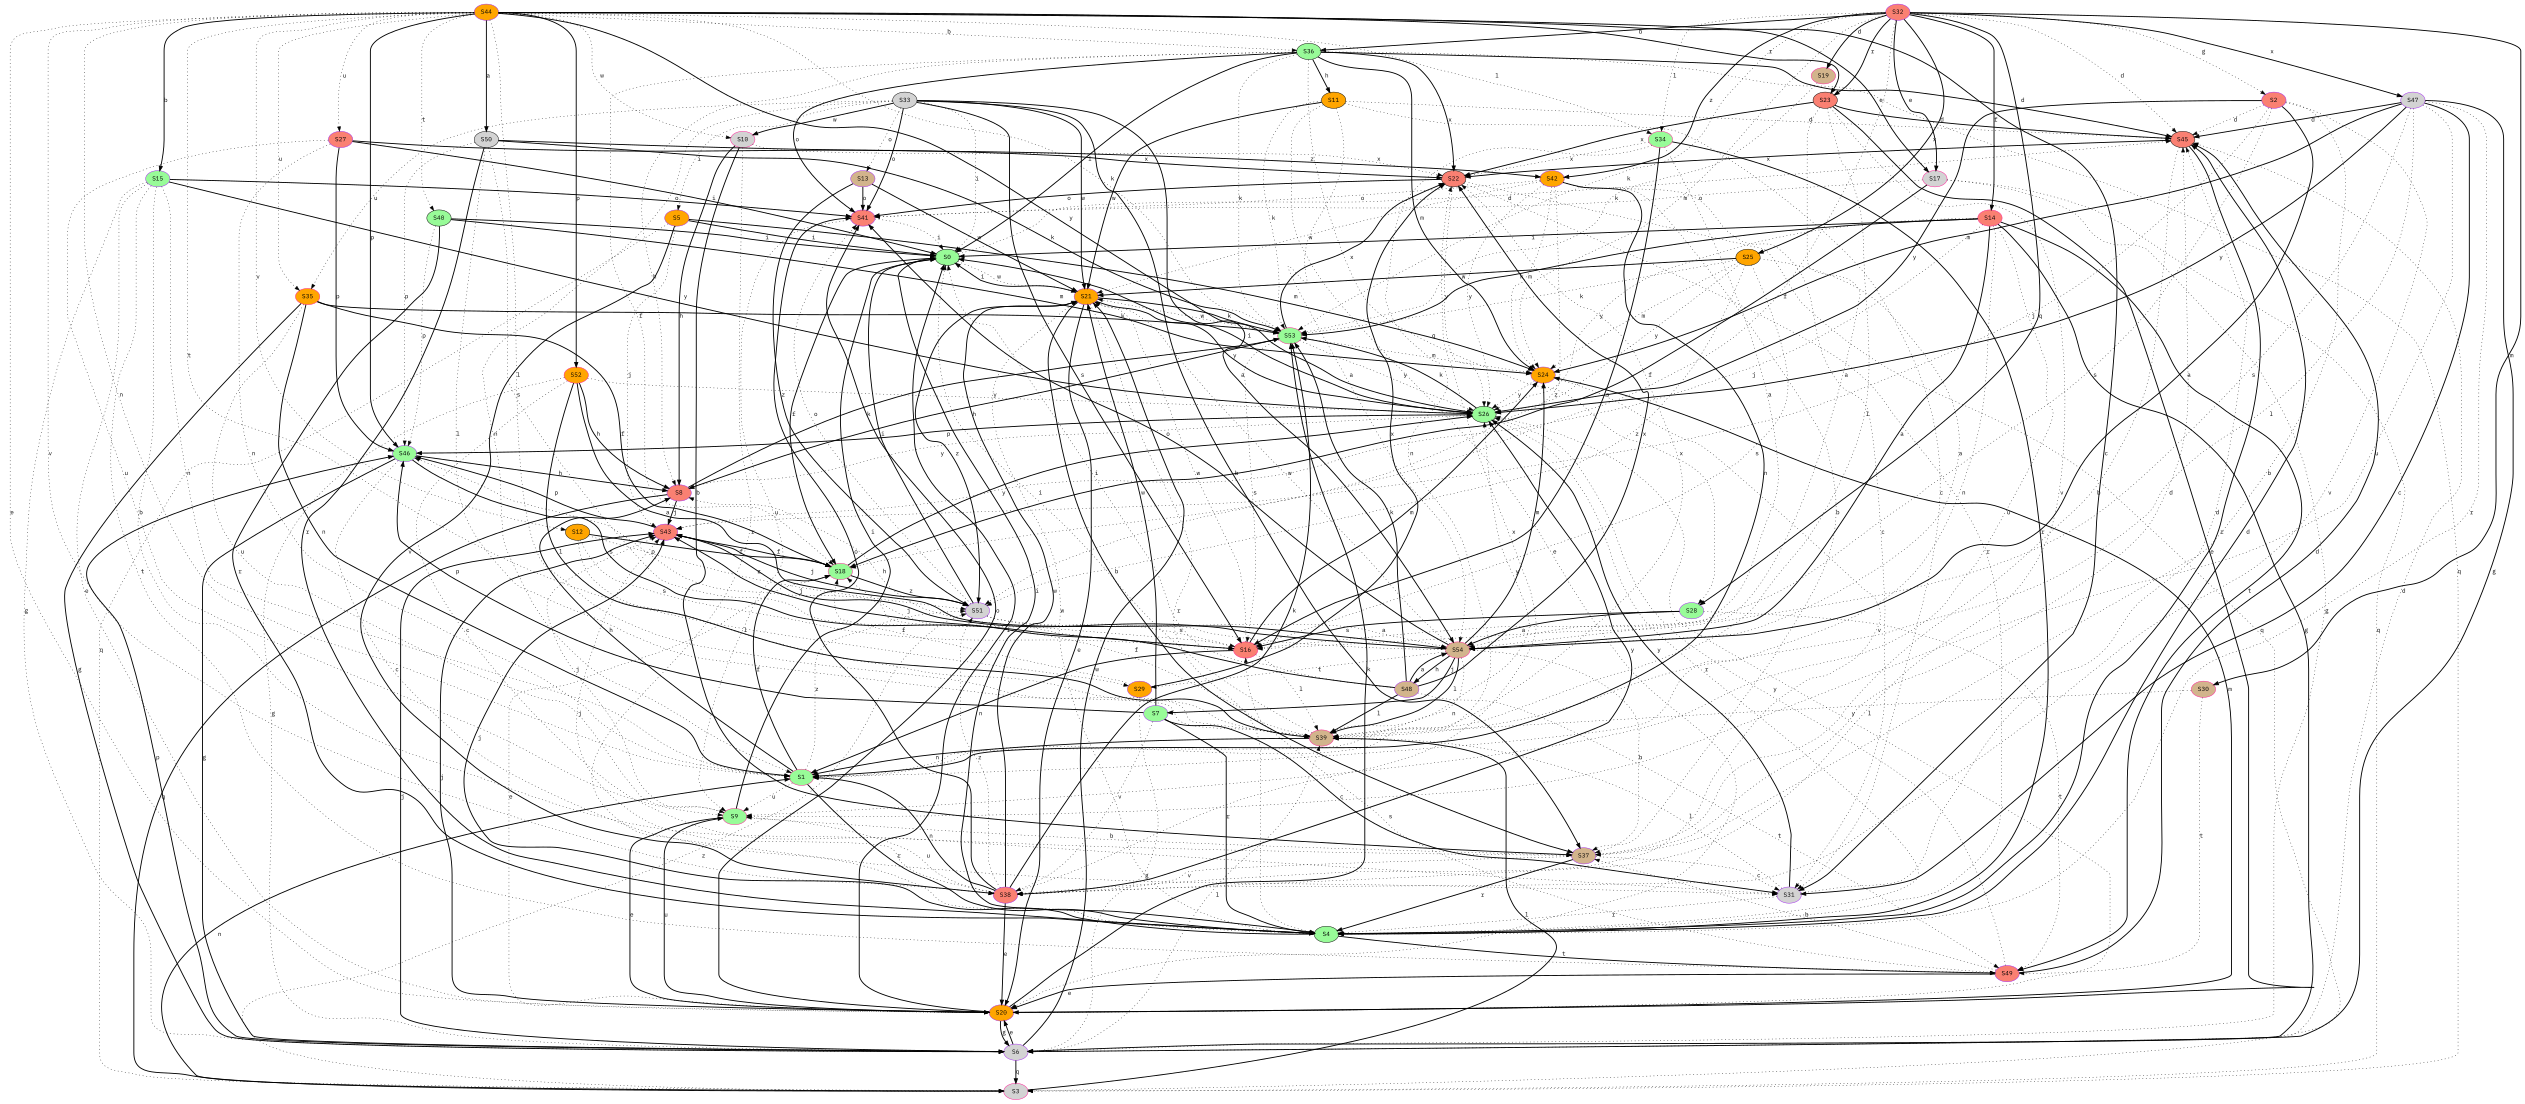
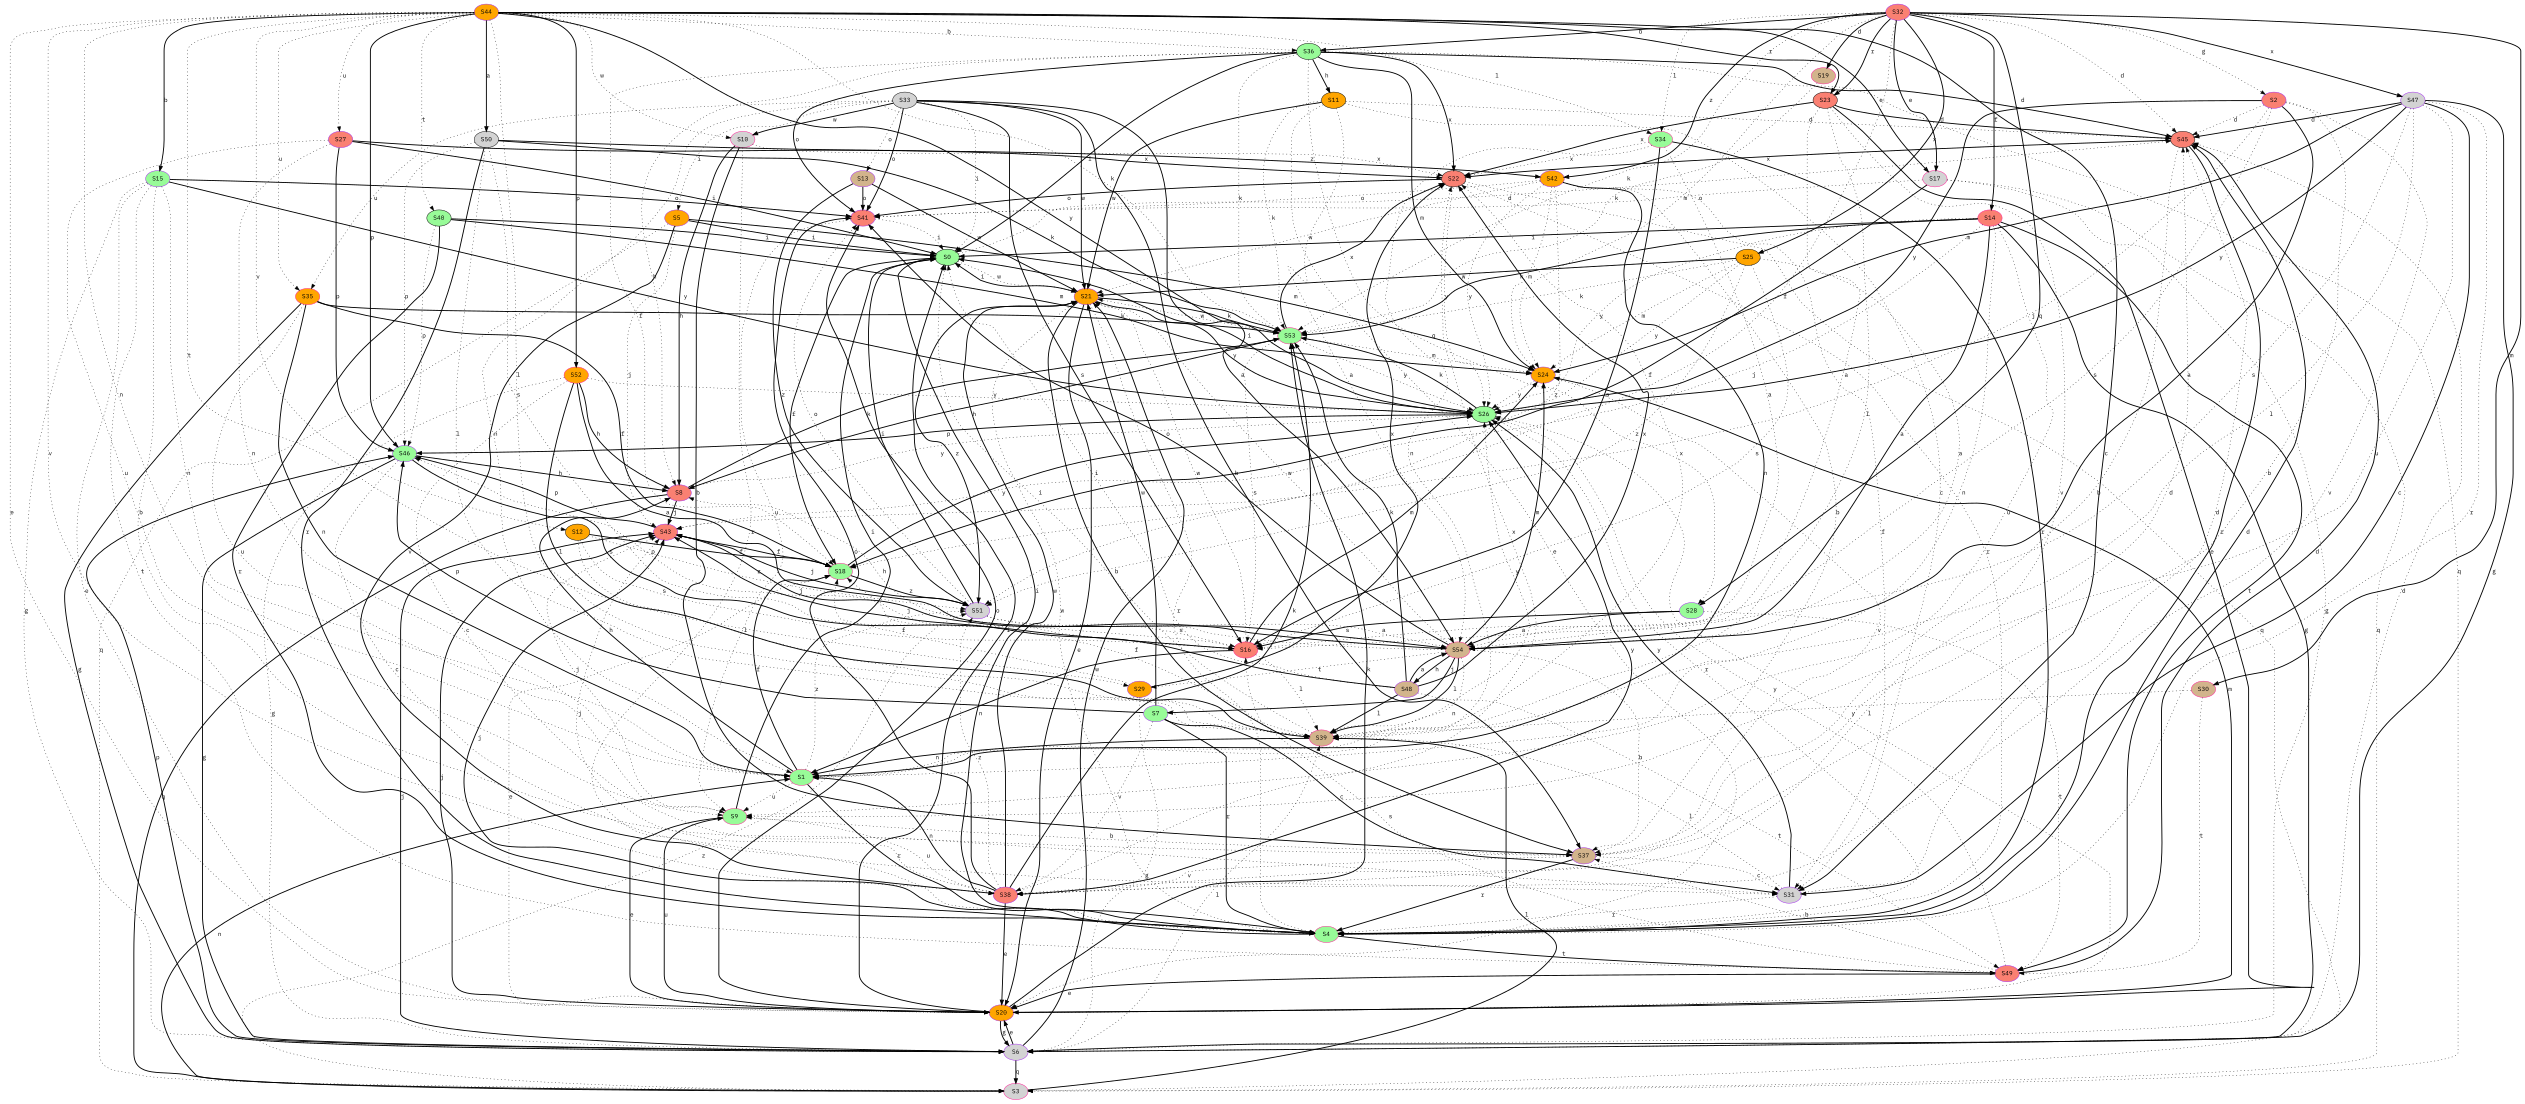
edge "S42" -> "S31": label "c" -> "f"
node "S4": color black -> deeppink
